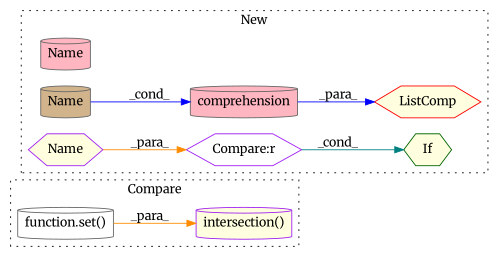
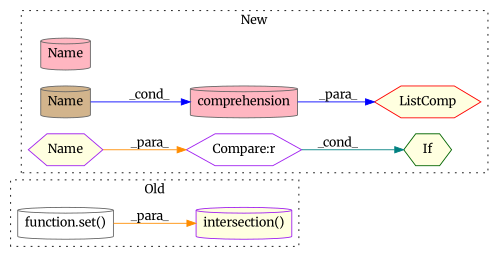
cluster "Compare": label "Compare" -> "Old"
